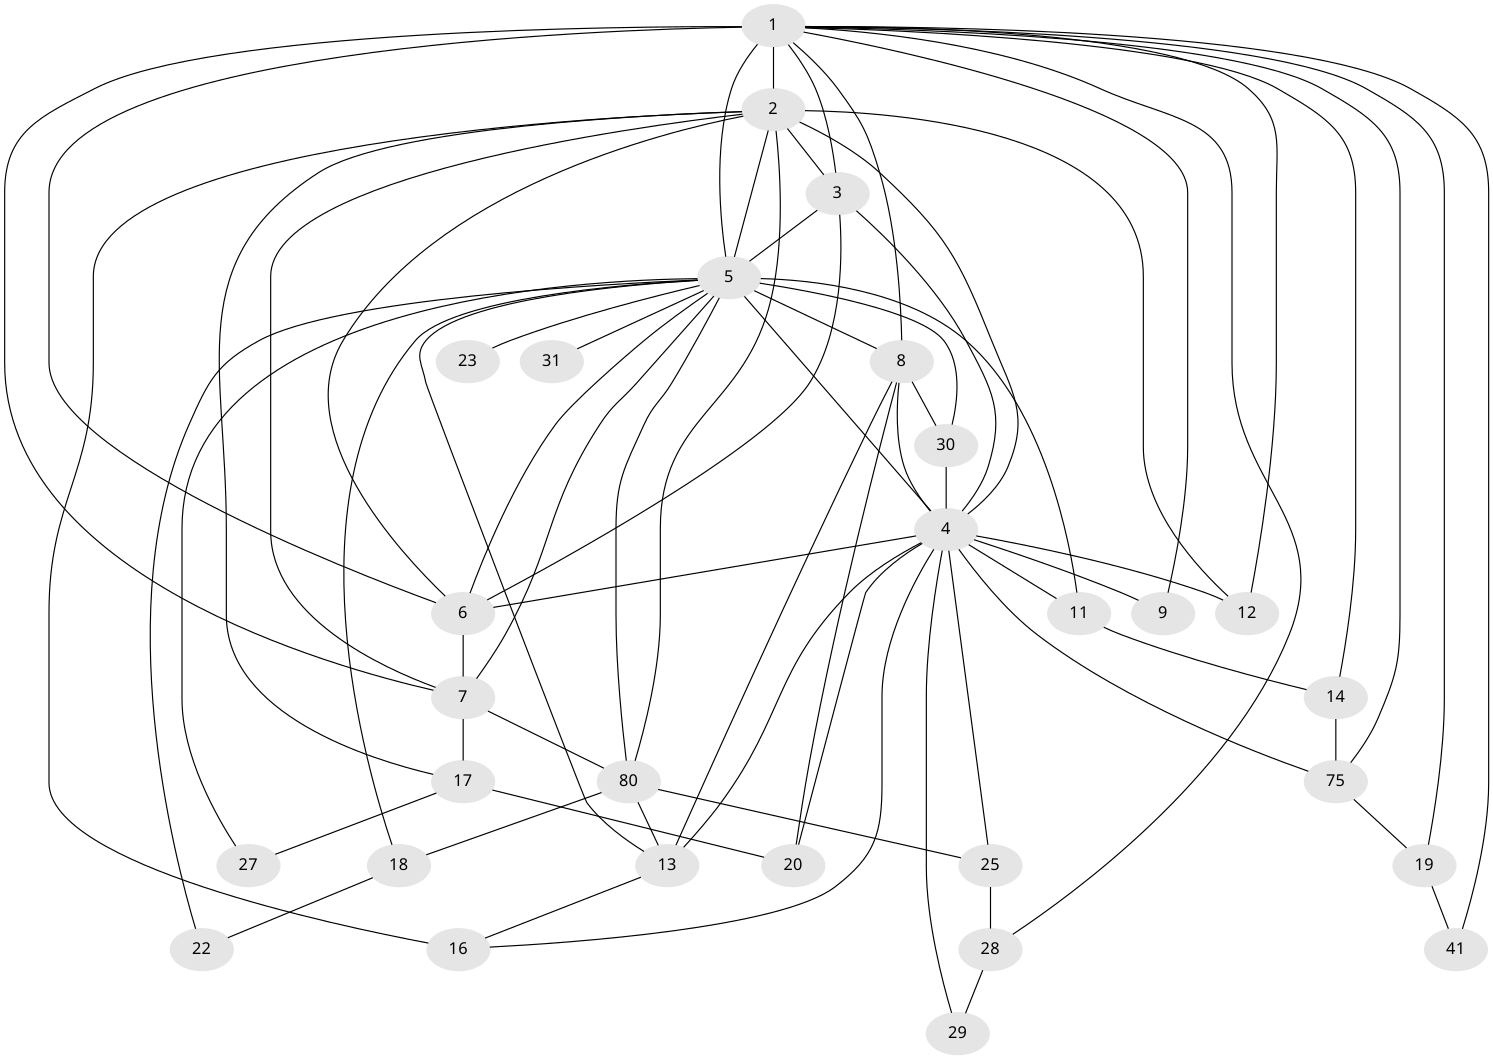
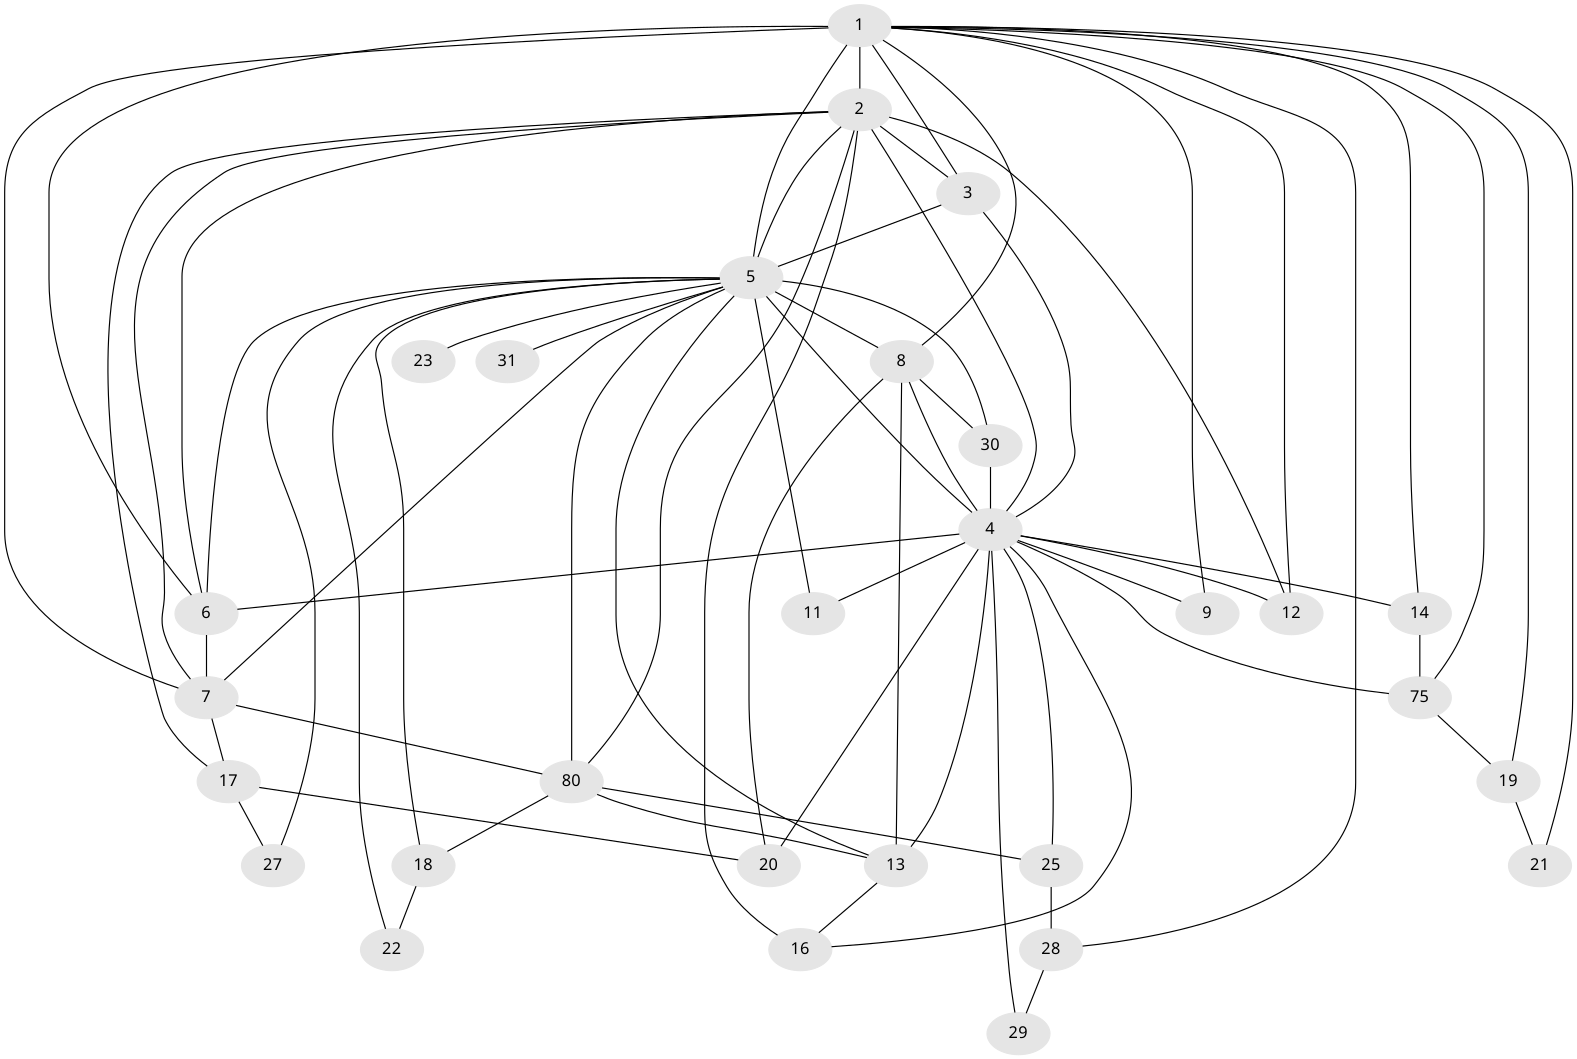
edge "3" -- "6": removed
edge "11" -- "14": now "4" -- "14"
node "41": label "41" -> "21"
